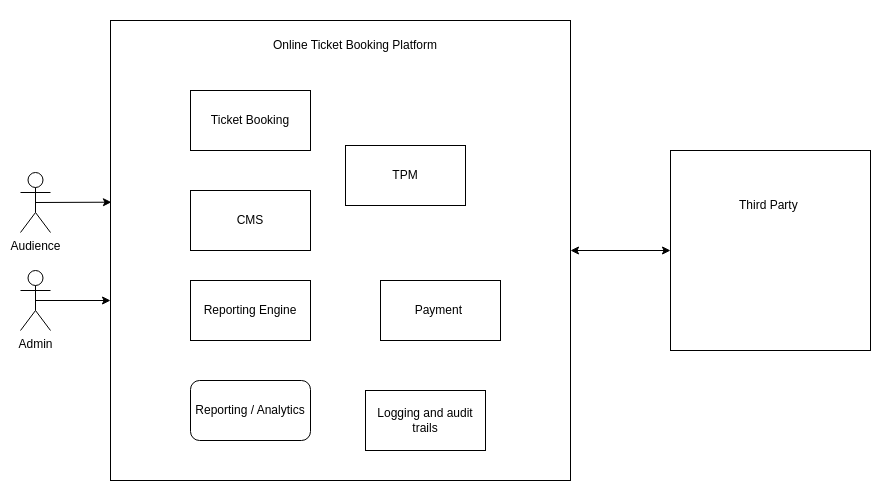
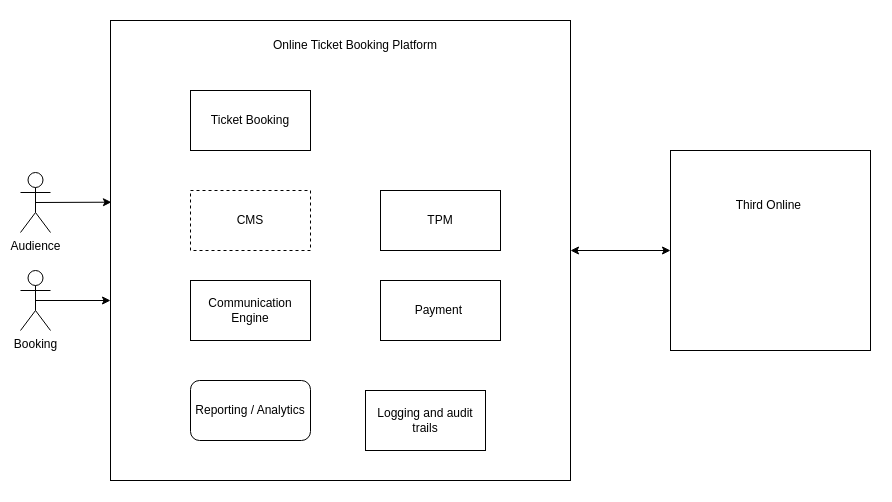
node "TPM": moved (406, 176) -> (441, 221)
node "Third Party": label "Third Party" -> "Third Online"
node "CMS": style solid -> dashed
node "Reporting Engine": label "Reporting Engine" -> "Communication Engine"
node "Admin": label "Admin" -> "Booking"
